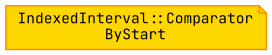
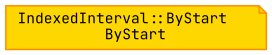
node "IndexedInterval::Comparator ByStart": label "IndexedInterval::Comparator ByStart" -> "IndexedInterval::ByStart ByStart"
